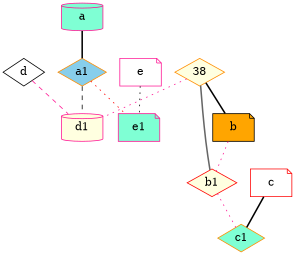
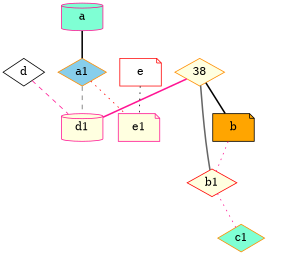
node "e": color deeppink -> red
edge "38" -- "d1": style dotted -> bold
edge "a1" -- "d1": color black -> gray40
node "e1": fillcolor aquamarine -> lightyellow
node "c": removed
